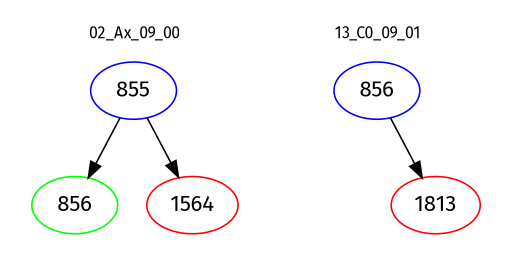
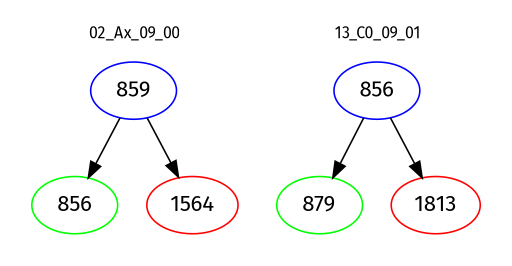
node "855": label "855" -> "859"
node "879": added
